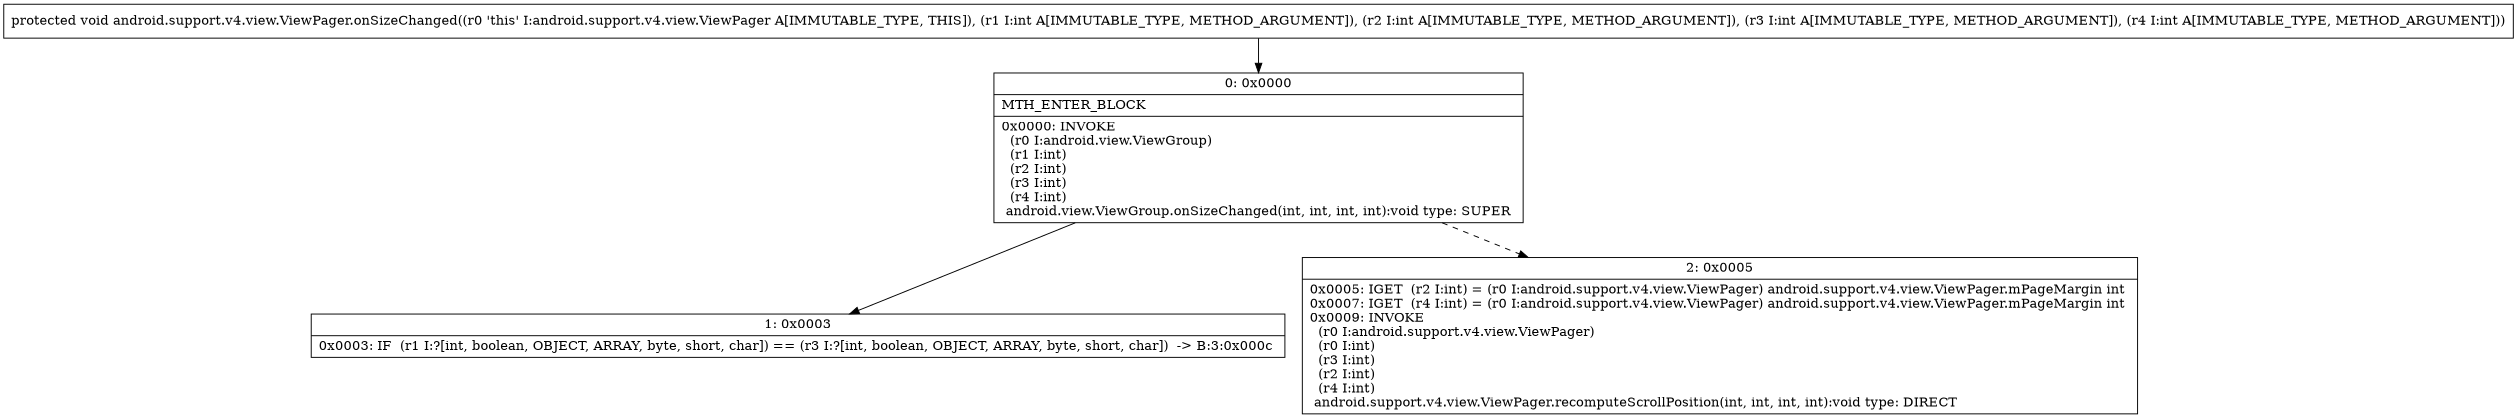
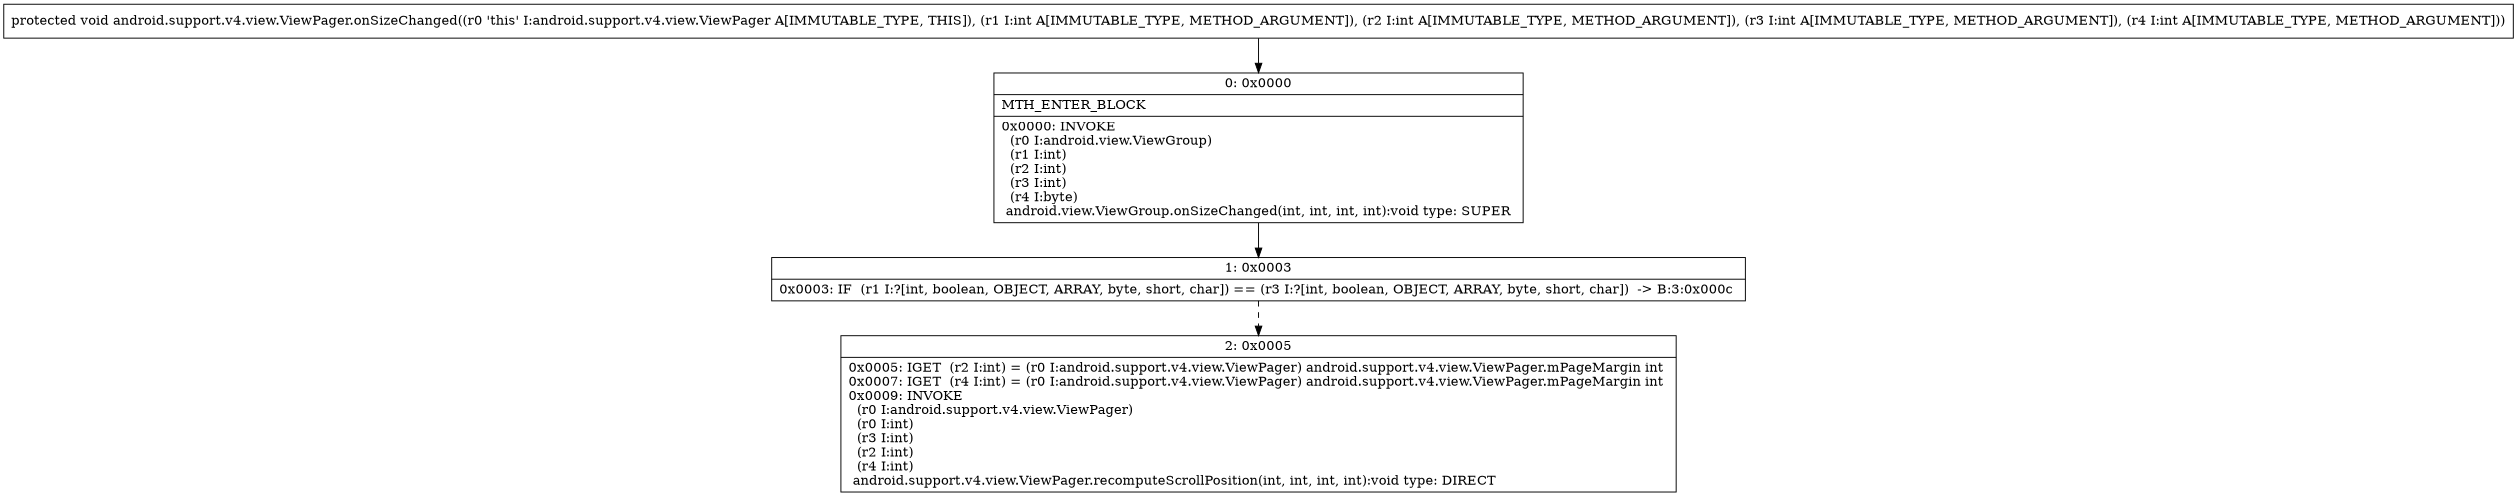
node "0: 0x0000": text "(r4 I:int)" -> "(r4 I:byte)"
edge "0: 0x0000" -> "2: 0x0005": now "1: 0x0003" -> "2: 0x0005"
